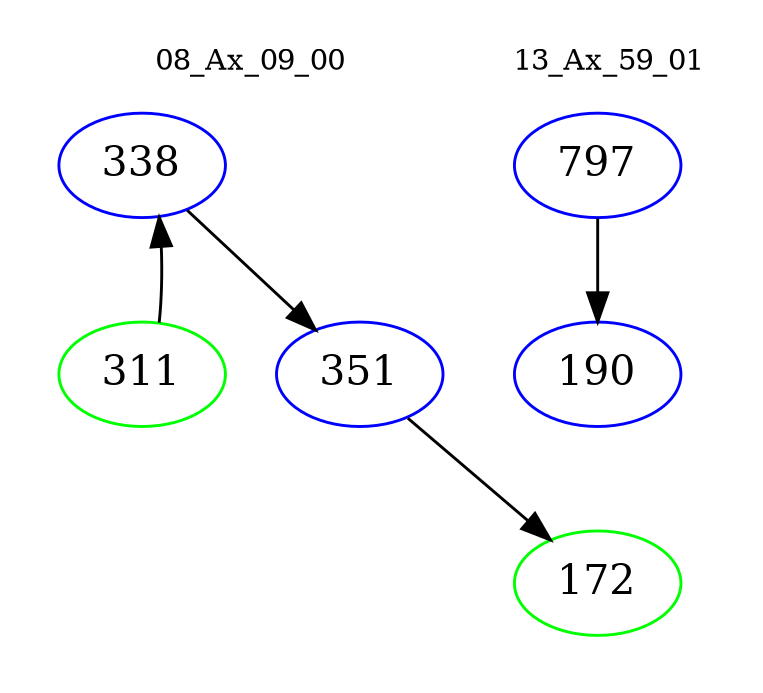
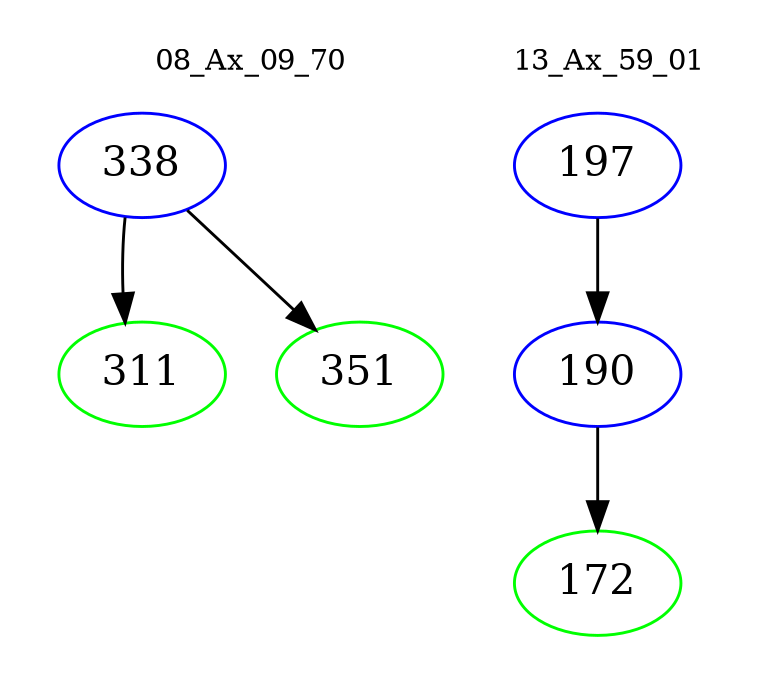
cluster "08_Ax_09_00": label "08_Ax_09_00" -> "08_Ax_09_70"
node "797": label "797" -> "197"
edge "311" -> "338": reversed
node "351": color blue -> green
edge "351" -> "172": now "190" -> "172"
